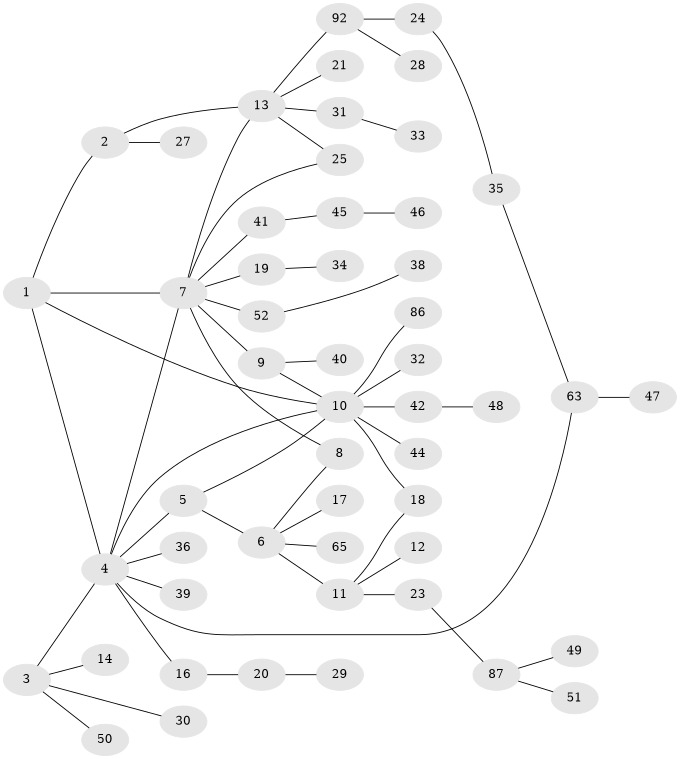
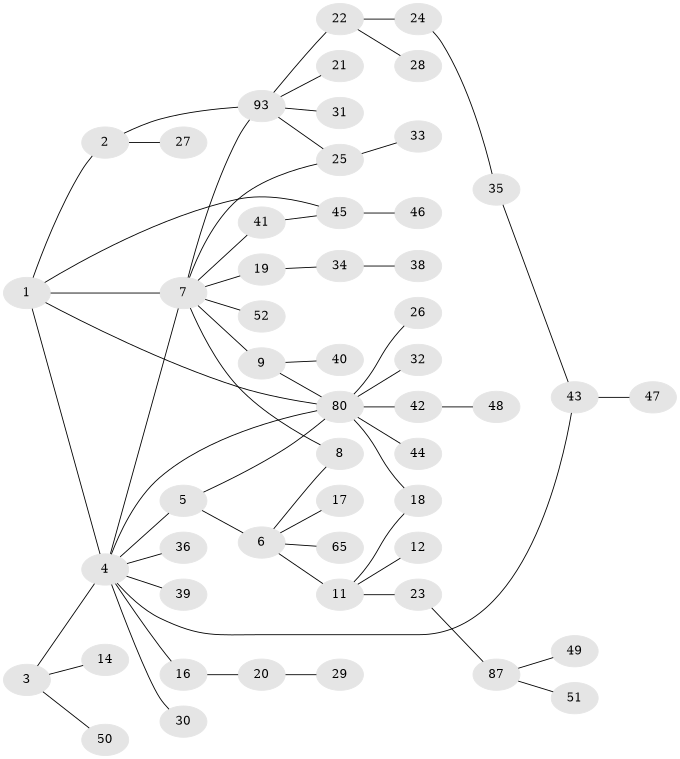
node "92": label "92" -> "22"
node "13": label "13" -> "93"
edge "31" -- "33": now "25" -- "33"
edge "45" -- "1": added
edge "38" -- "52": now "38" -- "34"
node "86": label "86" -> "26"
node "63": label "63" -> "43"
node "10": label "10" -> "80"
edge "3" -- "30": now "4" -- "30"
